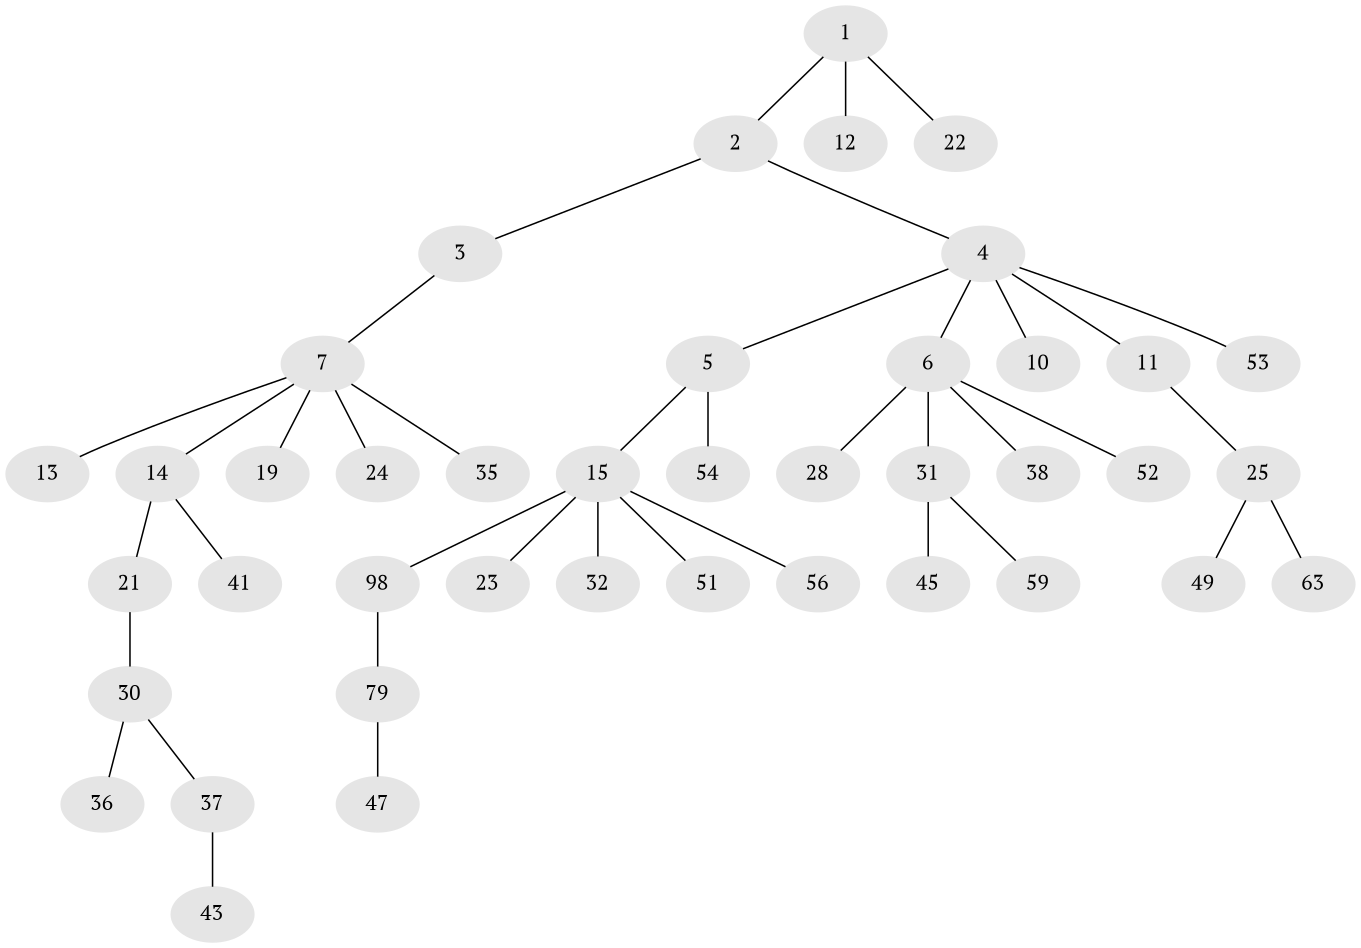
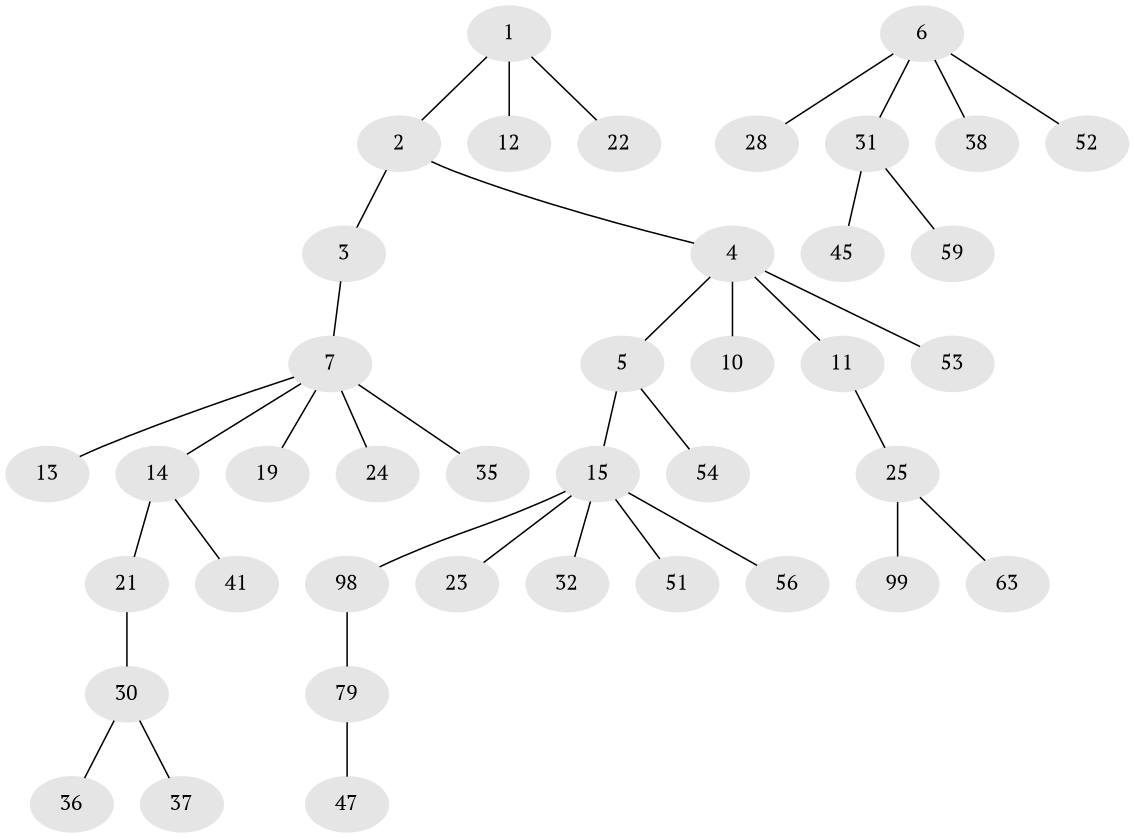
edge "4" -- "6": removed
node "49": label "49" -> "99"
node "43": removed
